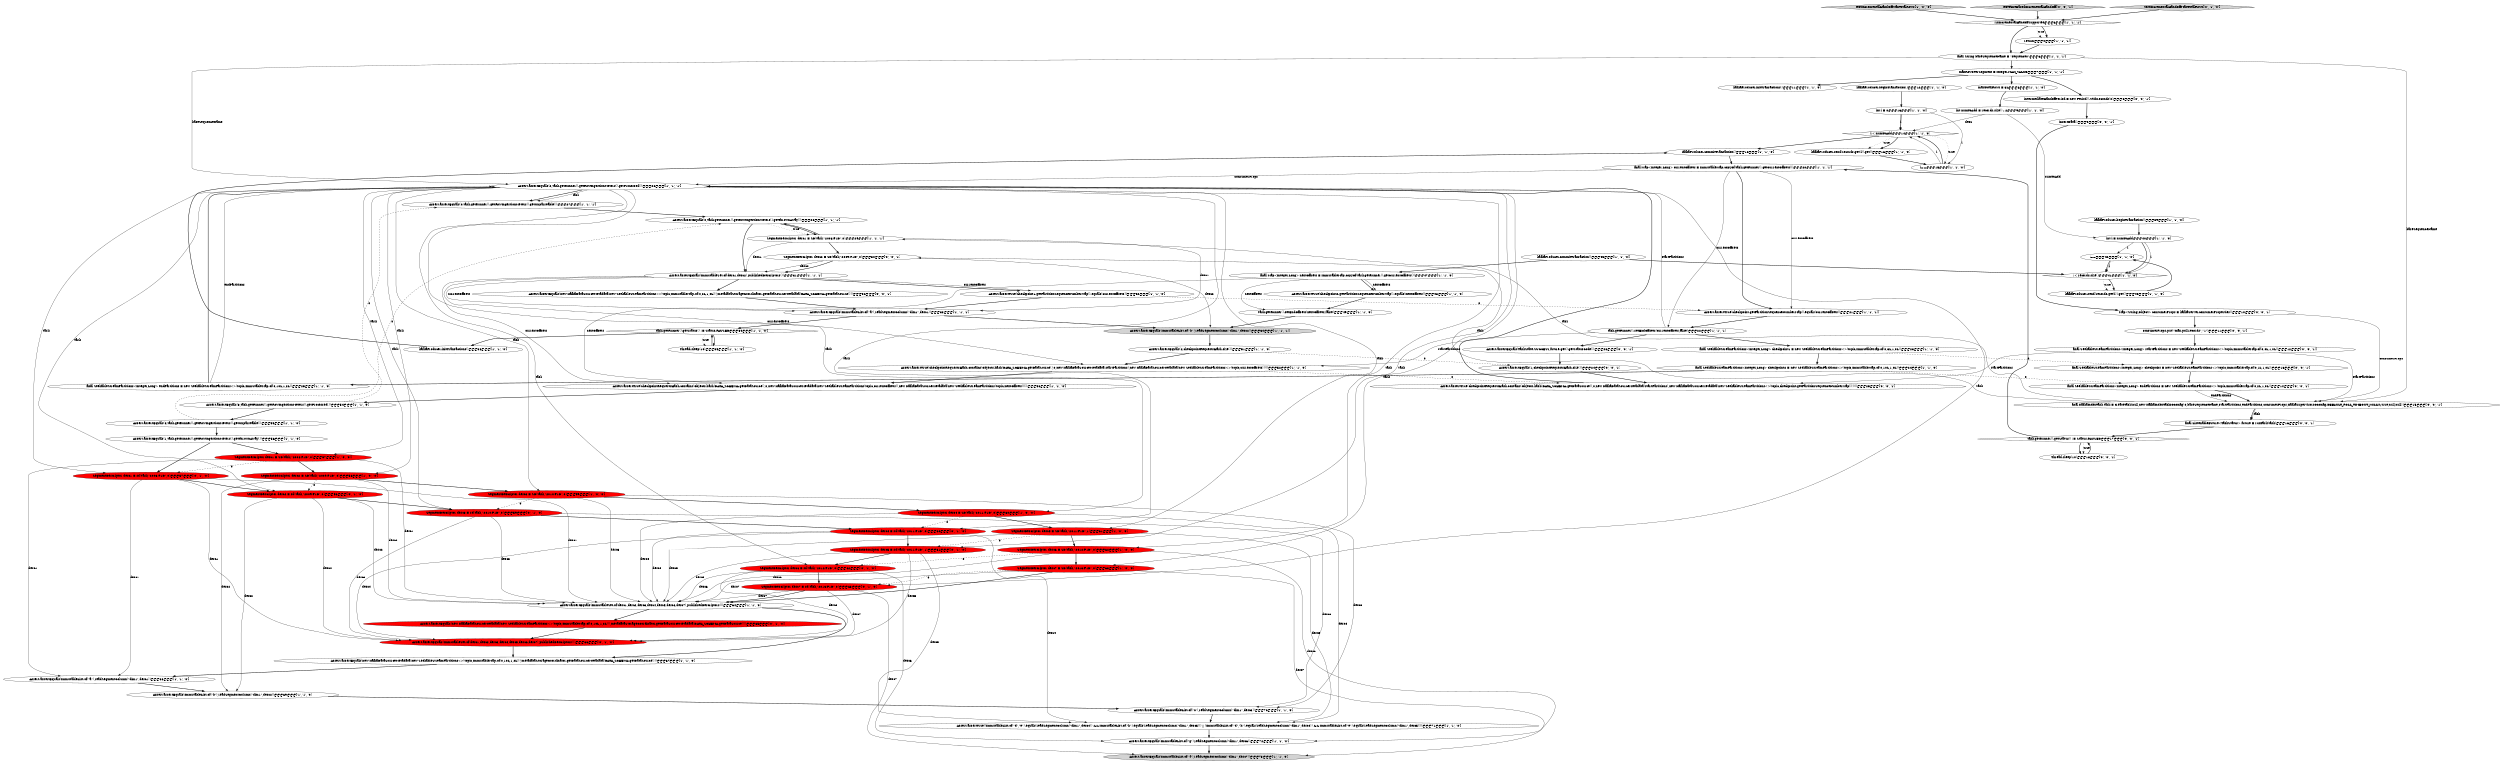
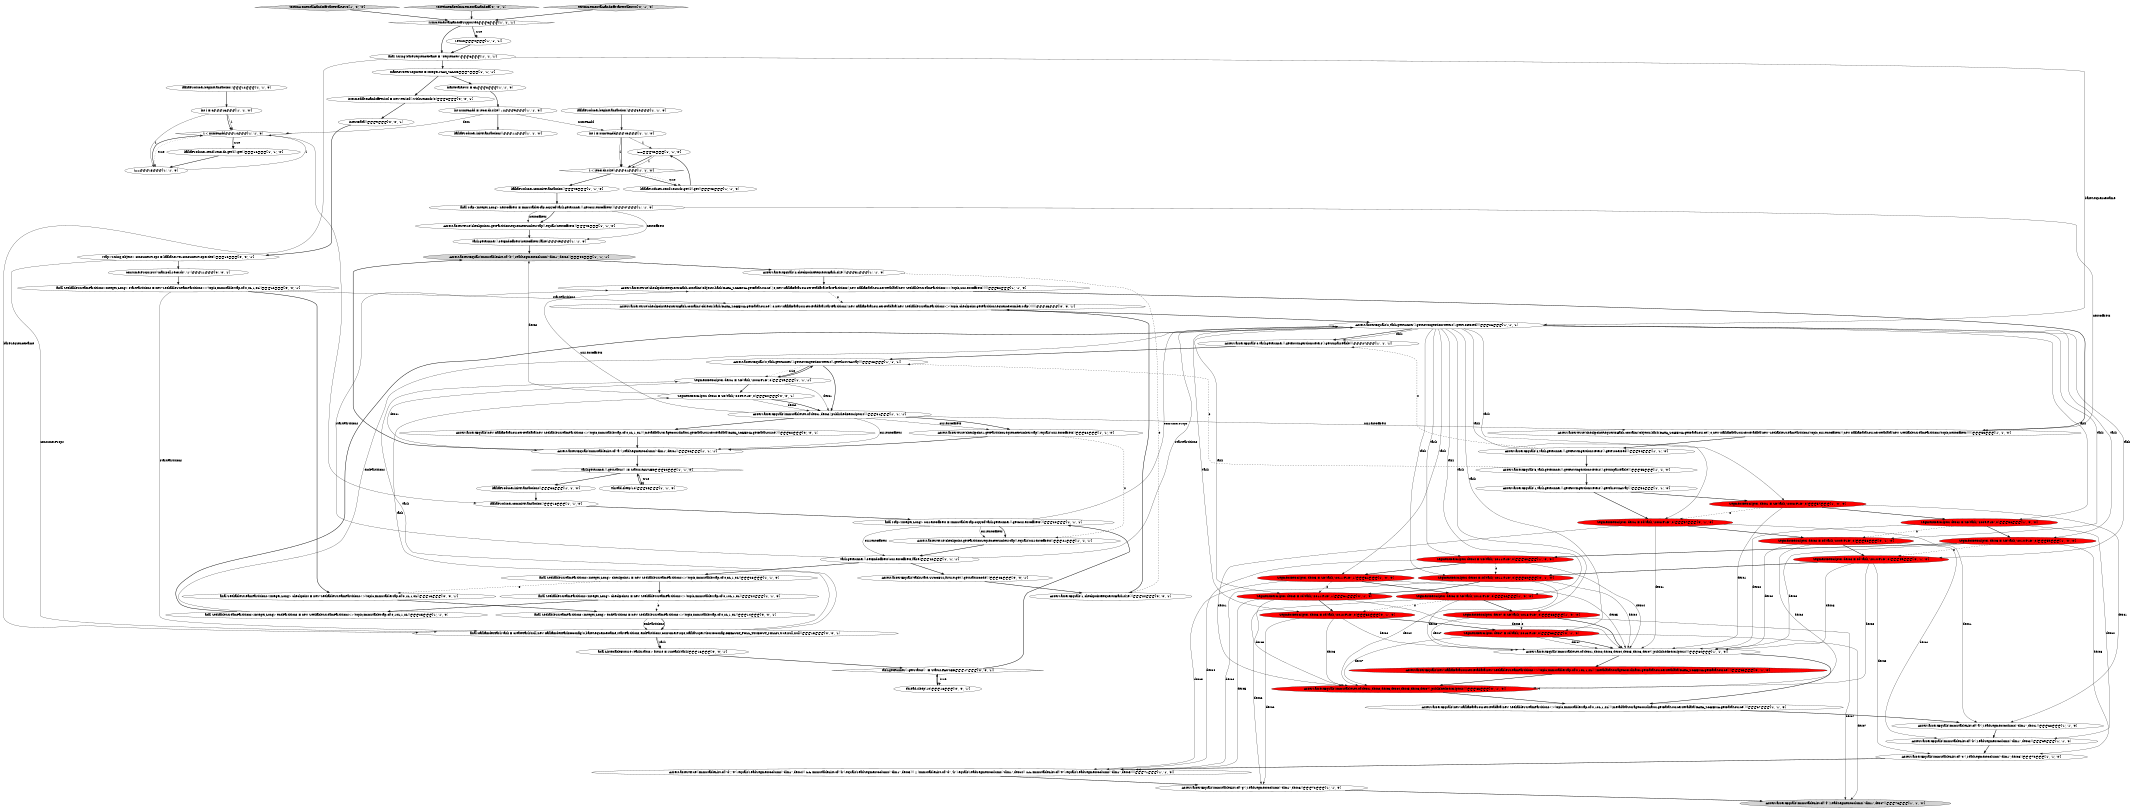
edge "maxRowsPerSegment = Integer.MAX_VALUE@@@7@@@['1', '1', '1']" -> "kafkaProducer.initTransactions()@@@11@@@['1', '1', '0']": now "int numToAdd = records.size() - 2@@@9@@@['1', '1', '0']" -> "kafkaProducer.initTransactions()@@@11@@@['1', '1', '0']"
edge "i < numToAdd@@@14@@@['1', '1', '0']" -> "kafkaProducer.commitTransaction()@@@18@@@['1', '1', '0']": style bold -> solid
edge "kafkaProducer.commitTransaction()@@@45@@@['1', '1', '0']" -> "i < records.size()@@@41@@@['1', '1', '0']": reversed
